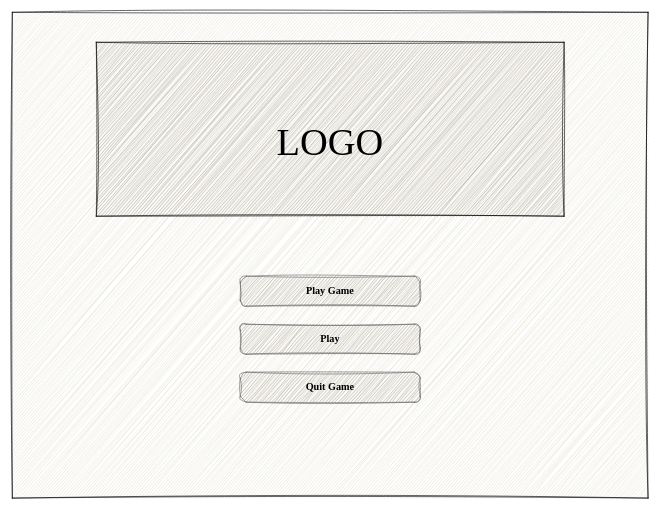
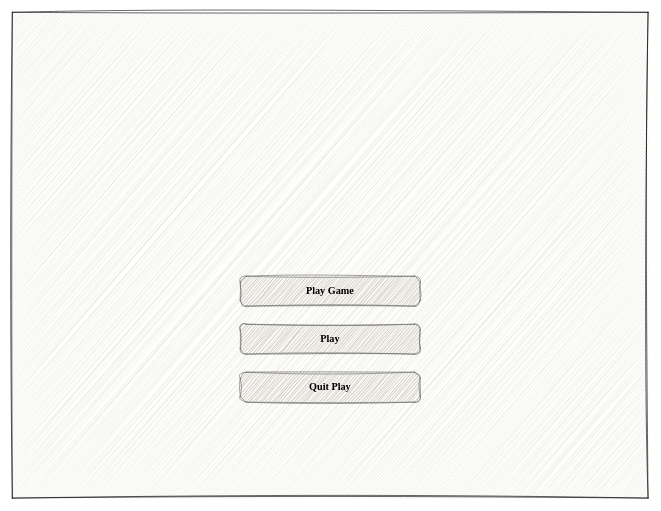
node "LOGO": removed
node "Quit Game": label "Quit Game" -> "Quit Play"
